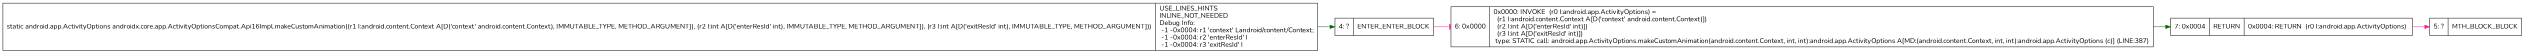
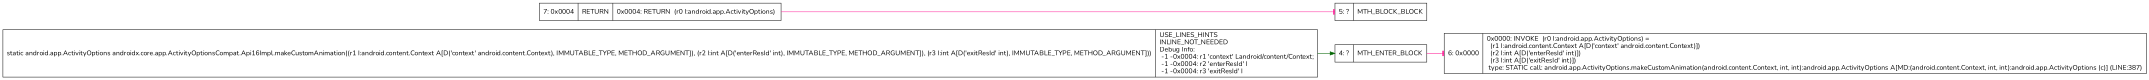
node "4: ?": text "ENTER_ENTER_BLOCK" -> "MTH_ENTER_BLOCK"
edge "6: 0x0000" -> "7: 0x0004": removed
edge "7: 0x0004" -> "5: ?": arrowhead normal -> tee
